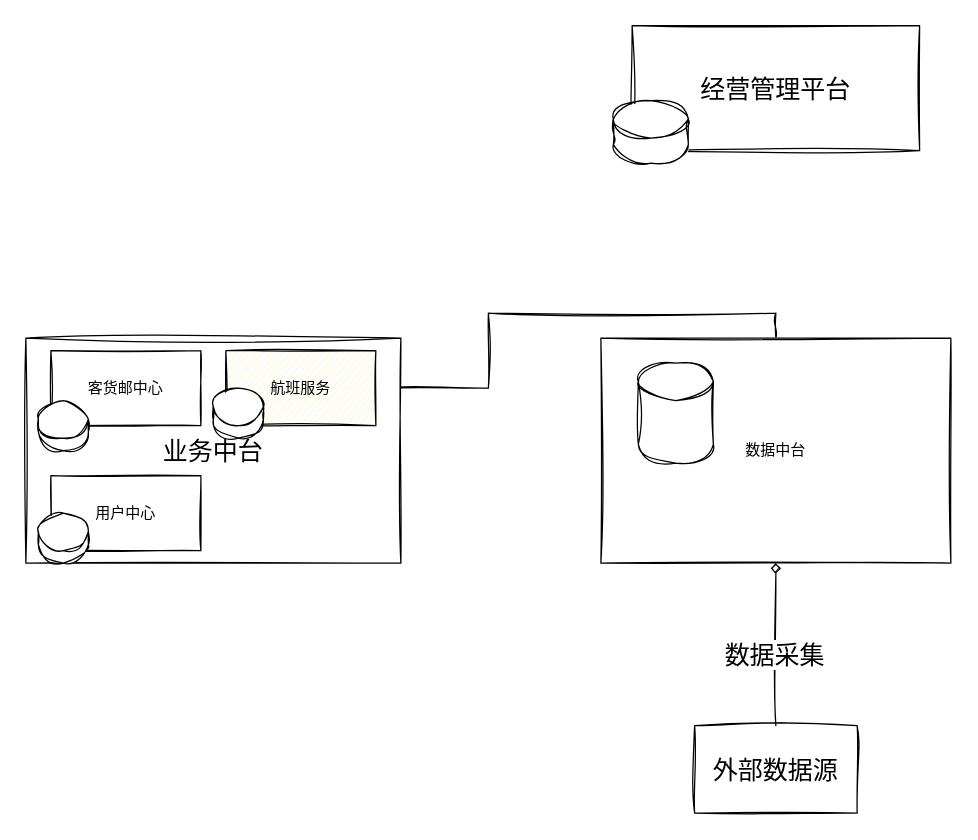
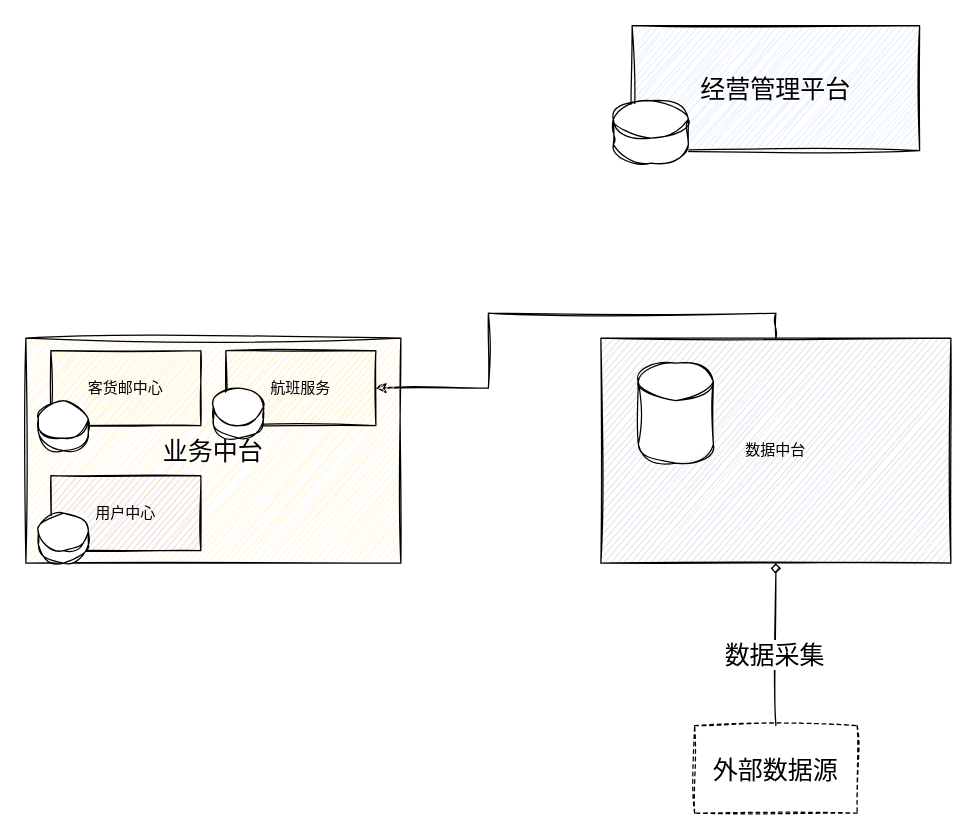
node "经营管理平台": fillcolor #ffffff -> #dae8fc
node "客货邮中心": fillcolor #ffffff -> #fff2cc
node "业务中台": fillcolor #ffffff -> #fff2cc
node "数据中台": fillcolor #ffffff -> #e1d5e7
node "用户中心": fillcolor #ffffff -> #e1d5e7
node "外部数据源": style solid -> dashed
